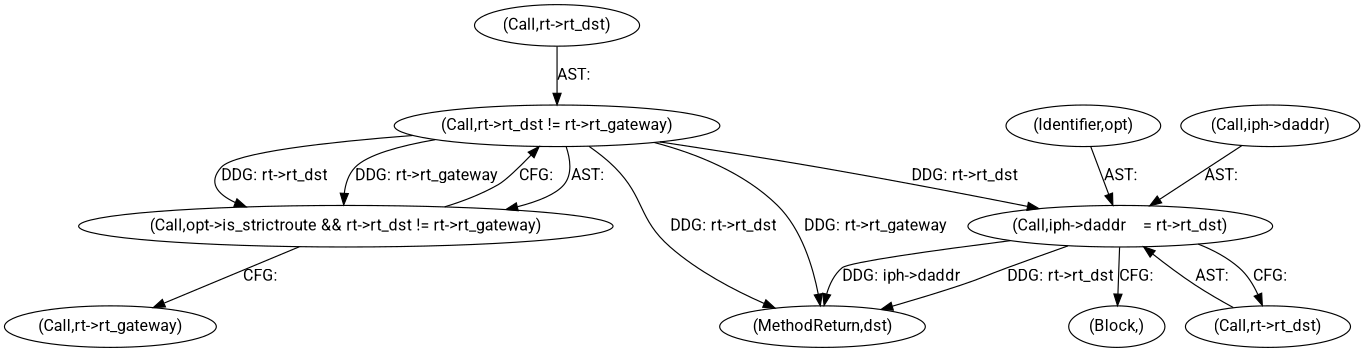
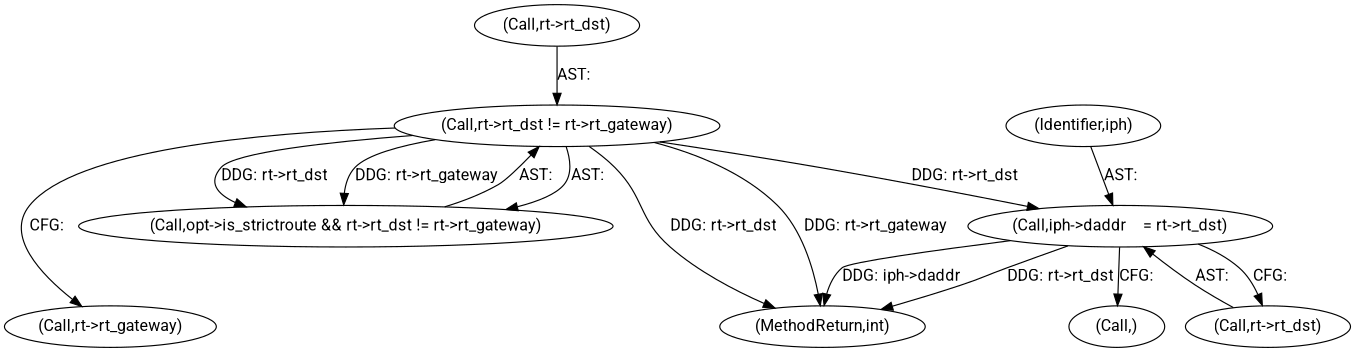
node "(Identifier,opt)": label "(Identifier,opt)" -> "(Identifier,iph)"
node "(Call,iph->daddr)": removed
edge "(Call,opt->is_strictroute && rt->rt_dst != rt->rt_gateway)" -> "(Call,rt->rt_dst != rt->rt_gateway)": label "CFG: " -> "AST: "
edge "(Call,opt->is_strictroute && rt->rt_dst != rt->rt_gateway)" -> "(Call,rt->rt_gateway)": now "(Call,rt->rt_dst != rt->rt_gateway)" -> "(Call,rt->rt_gateway)"
node "(MethodReturn,dst)": label "(MethodReturn,dst)" -> "(MethodReturn,int)"
node "(Block,)": label "(Block,)" -> "(Call,)"
